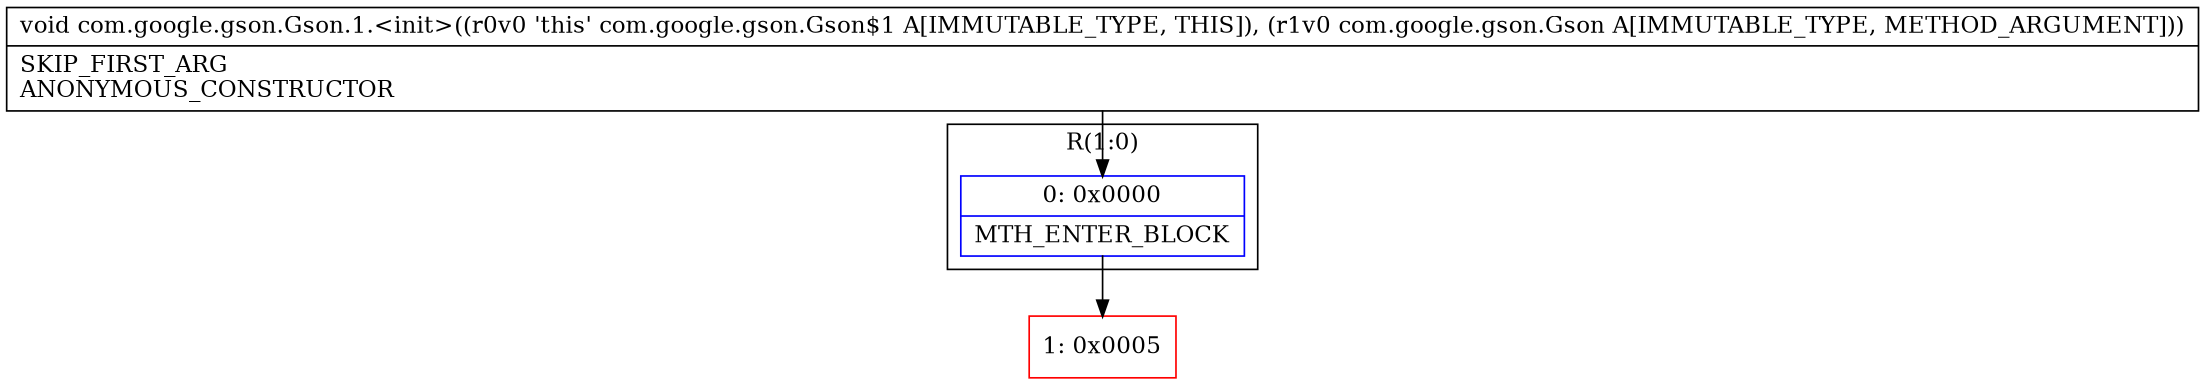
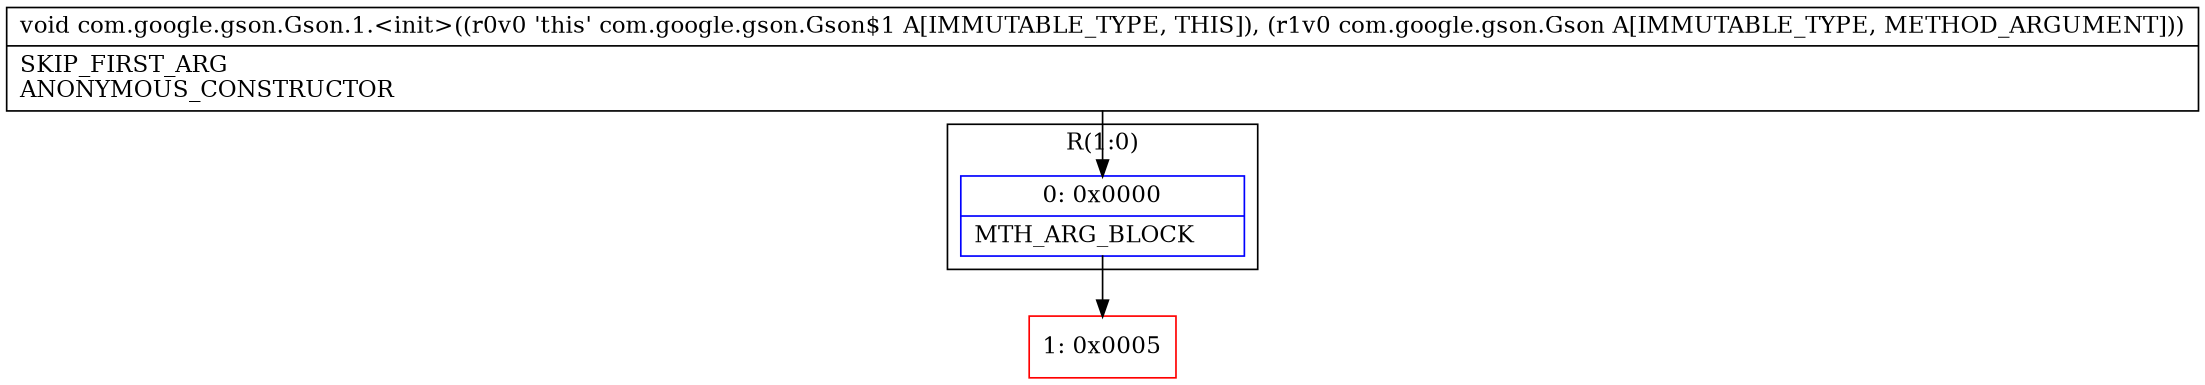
node "0: 0x0000": text "MTH_ENTER_BLOCK" -> "MTH_ARG_BLOCK"
